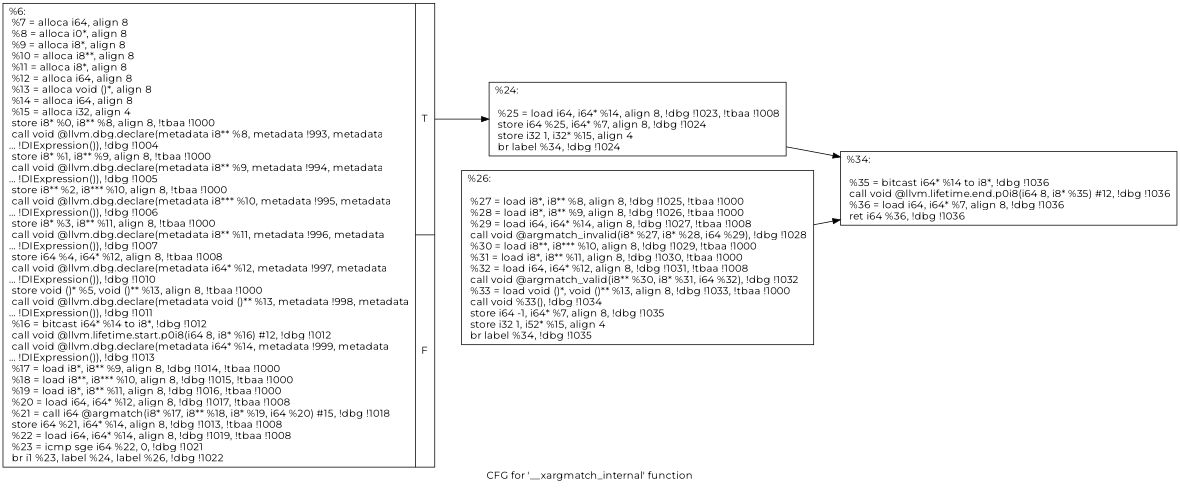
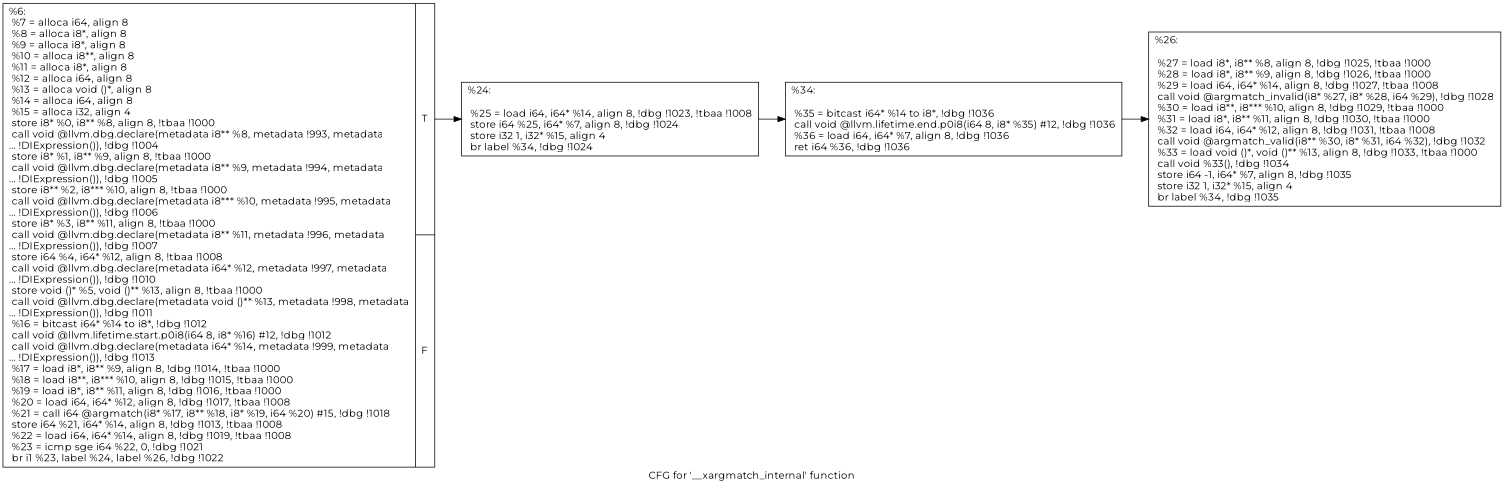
node "%6:": text "%8 = alloca i0*, align 8" -> "%8 = alloca i8*, align 8"
edge "%26:" -> "%34:": reversed
node "%26:": text "store i32 1, i52* %15, align 4" -> "store i32 1, i32* %15, align 4"
